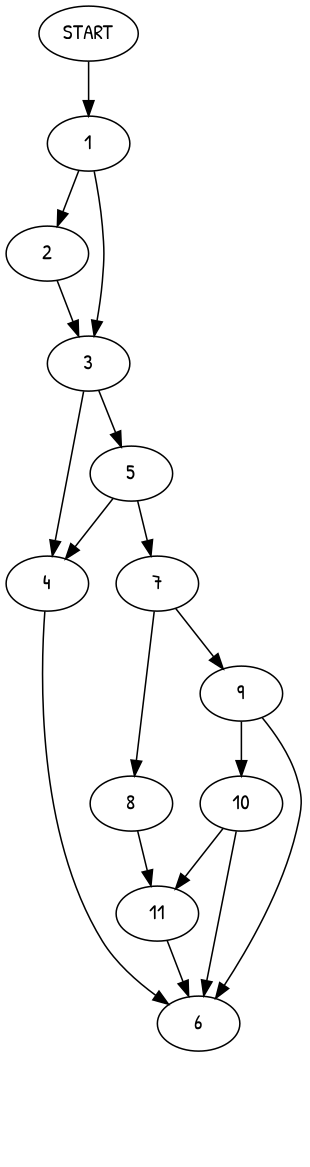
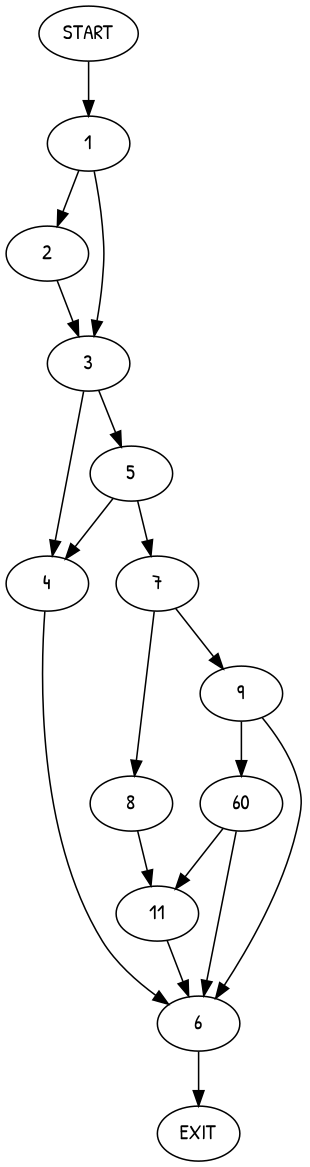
node "10": label "10" -> "60"
node "EXIT": added
